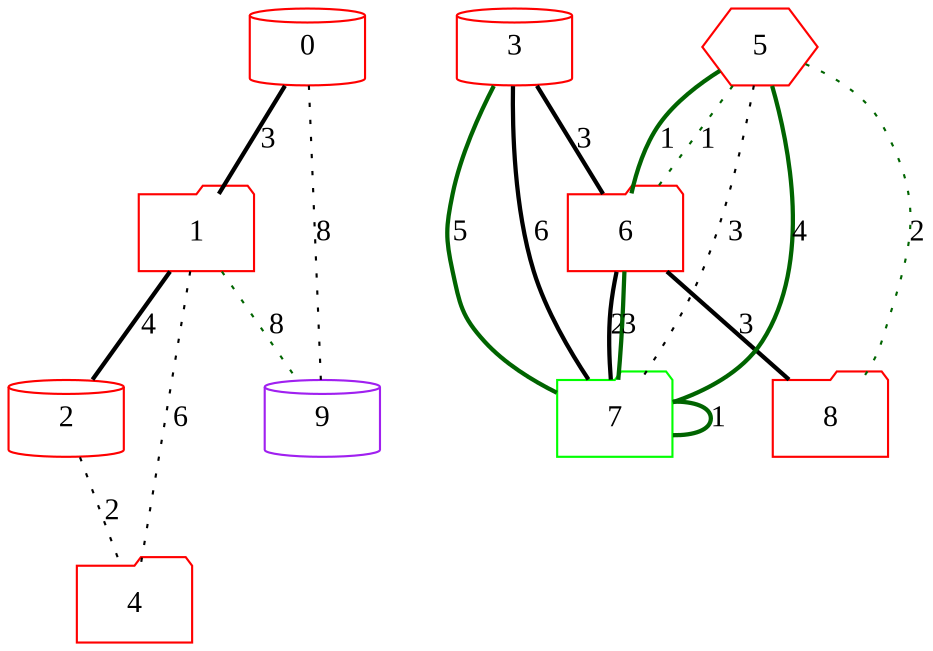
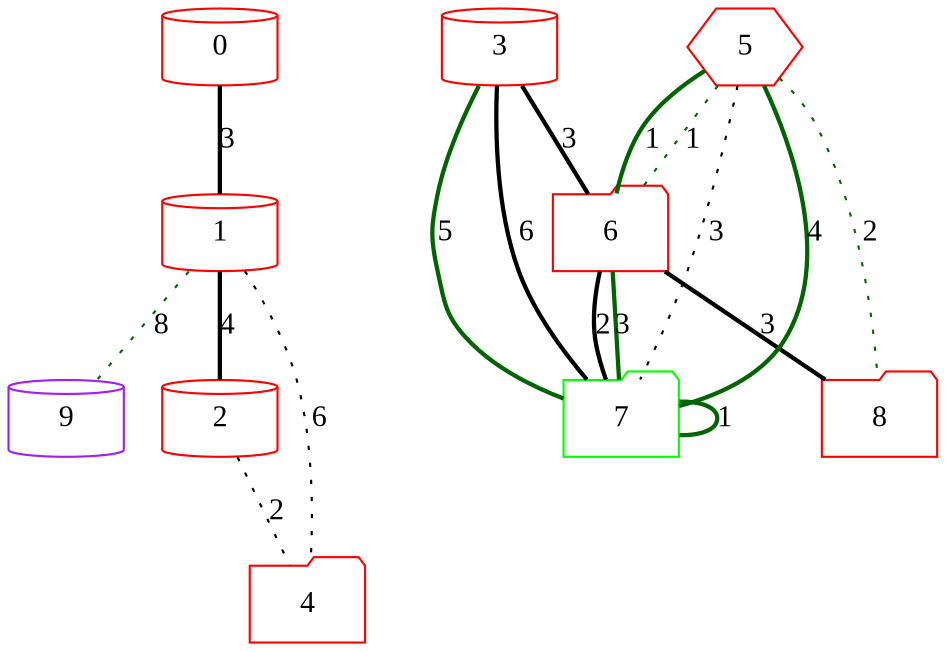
node "1": shape folder -> cylinder
edge "0" -- "9": removed, label "8"
